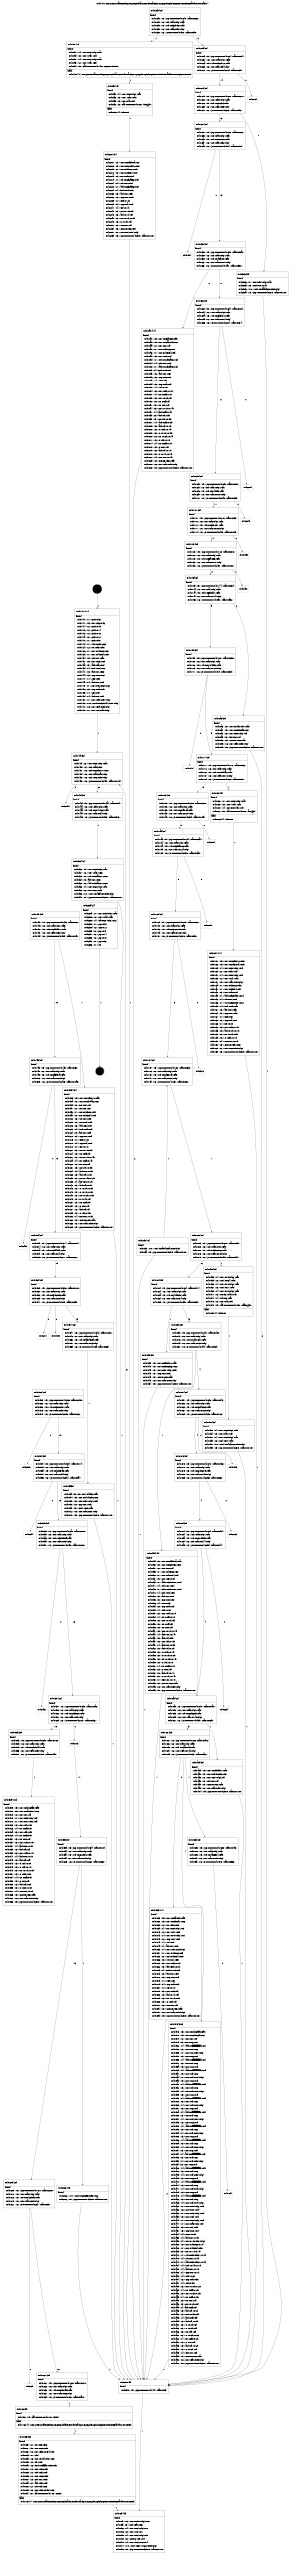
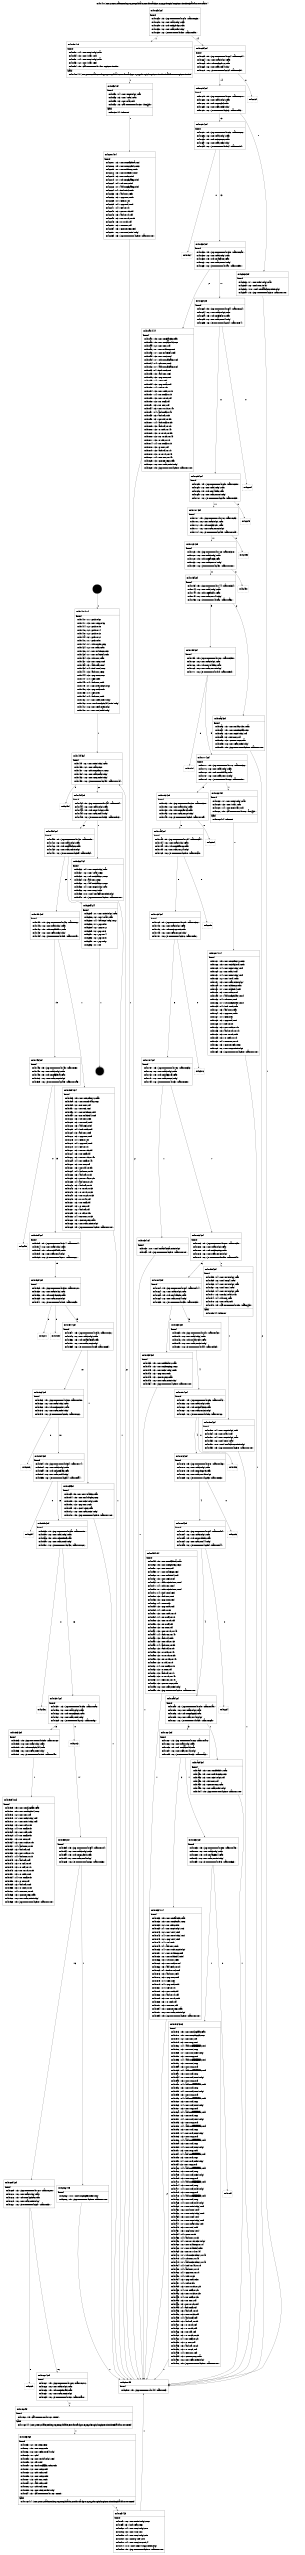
node "0x4014bb [28]": added
edge "0x401cf0 [15]" -> "0x4017e7 [28]": reversed
edge "0x401547 [28]" -> "0x401563 [28]": added, label "18"
edge "0x40183b [28]" -> "0x401f4d [147]": removed, label "1"
edge "0x4018c7 [28]" -> "0x401973 [376]": now "0x4018e3 [28]" -> "0x401973 [376]"
edge "0x40251e [5]" -> "0x401ef9 [42]": reversed
